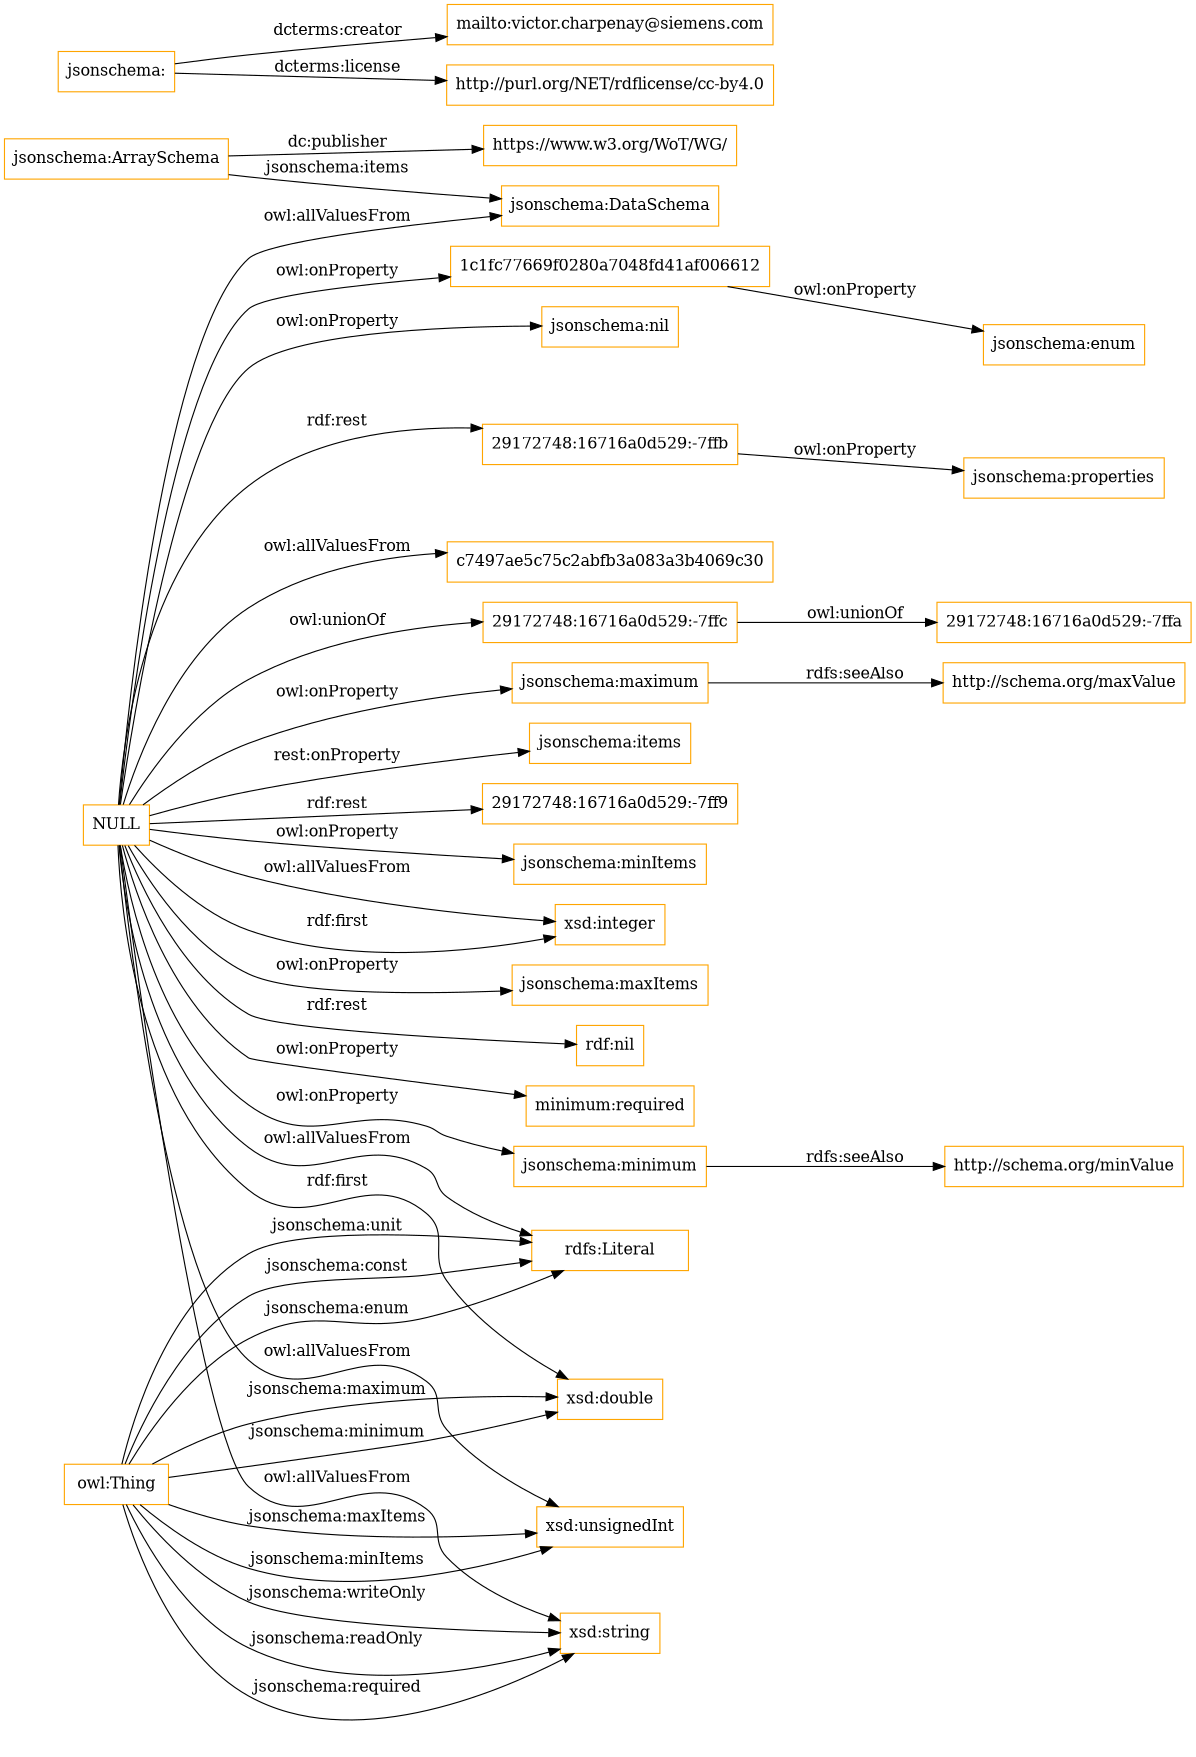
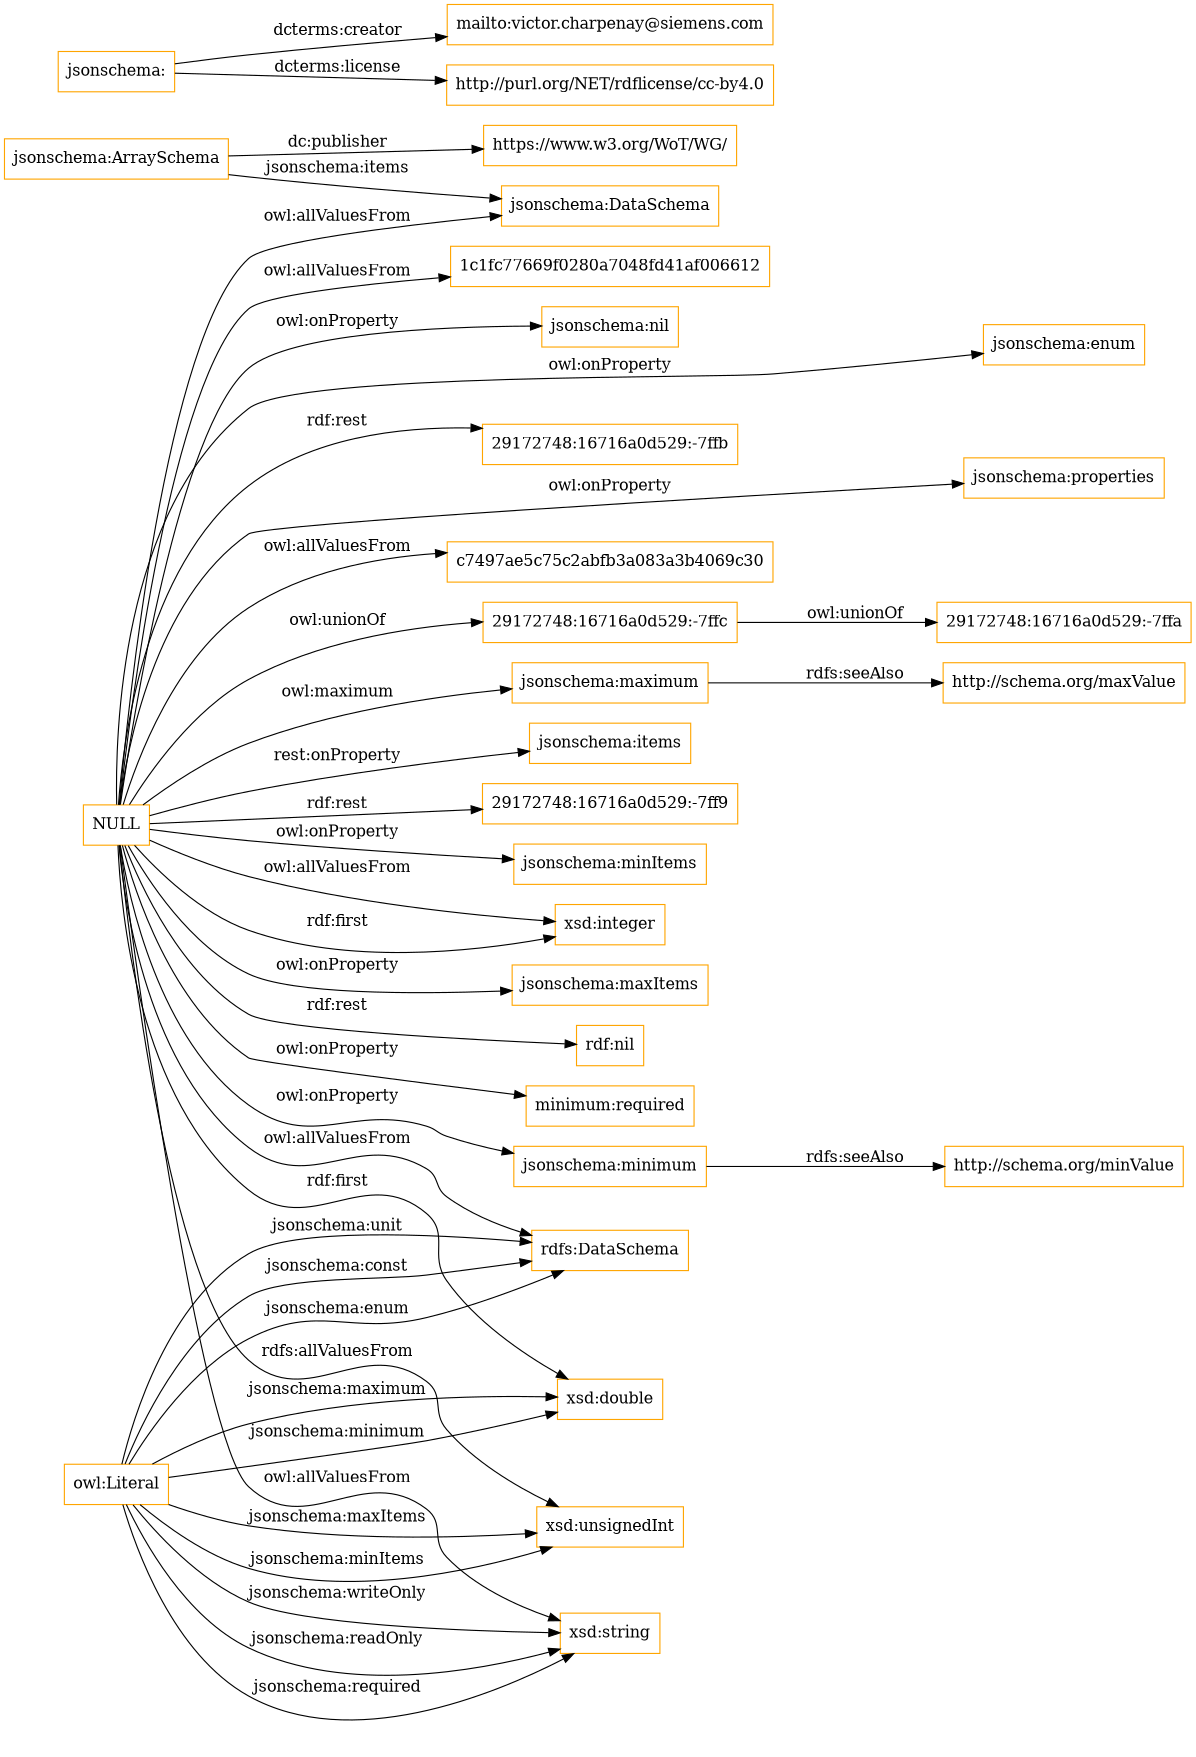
edge "NULL" -> "1c1fc77669f0280a7048fd41af006612": label "owl:onProperty" -> "owl:allValuesFrom"
edge "1c1fc77669f0280a7048fd41af006612" -> "jsonschema:enum": now "NULL" -> "jsonschema:enum"
edge "29172748:16716a0d529:-7ffb" -> "jsonschema:properties": now "NULL" -> "jsonschema:properties"
edge "NULL" -> "jsonschema:maximum": label "owl:onProperty" -> "owl:maximum"
node "rdfs:Literal": label "rdfs:Literal" -> "rdfs:DataSchema"
edge "NULL" -> "xsd:unsignedInt": label "owl:allValuesFrom" -> "rdfs:allValuesFrom"
node "owl:Thing": label "owl:Thing" -> "owl:Literal"
